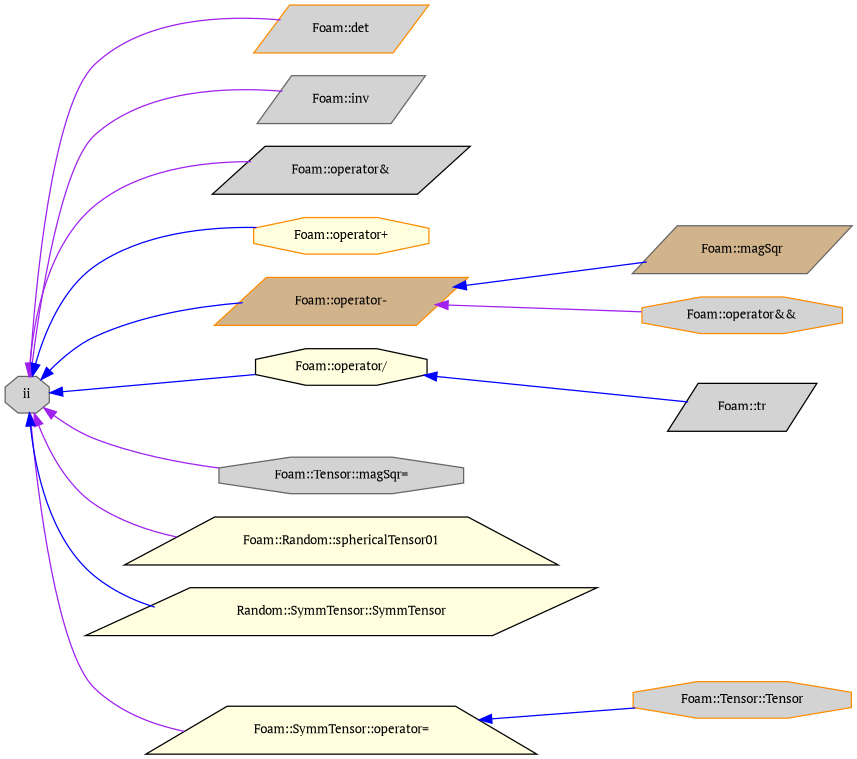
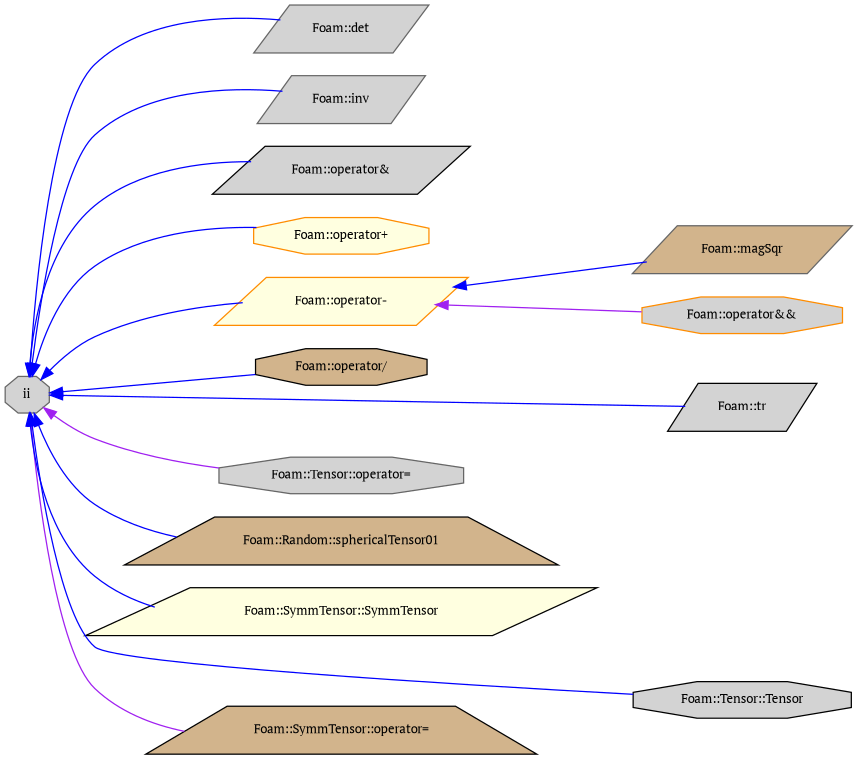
node "Foam::det": color darkorange -> gray40
edge "Foam::det" -> "ii": color purple -> blue
edge "Foam::inv" -> "ii": color purple -> blue
edge "Foam::operator&" -> "ii": color purple -> blue
node "Foam::operator-": fillcolor tan -> lightyellow
node "Foam::operator/": fillcolor lightyellow -> tan
edge "Foam::tr" -> "Foam::operator/": now "Foam::tr" -> "ii"
node "Foam::Tensor::magSqr=": label "Foam::Tensor::magSqr=" -> "Foam::Tensor::operator="
edge "Foam::Random::sphericalTensor01" -> "ii": color purple -> blue
node "Foam::Random::sphericalTensor01": fillcolor lightyellow -> tan
node "Random::SymmTensor::SymmTensor": label "Random::SymmTensor::SymmTensor" -> "Foam::SymmTensor::SymmTensor"
node "Foam::Tensor::Tensor": color darkorange -> black
edge "Foam::Tensor::Tensor" -> "Foam::SymmTensor::operator=": now "Foam::Tensor::Tensor" -> "ii"
node "Foam::SymmTensor::operator=": fillcolor lightyellow -> tan
